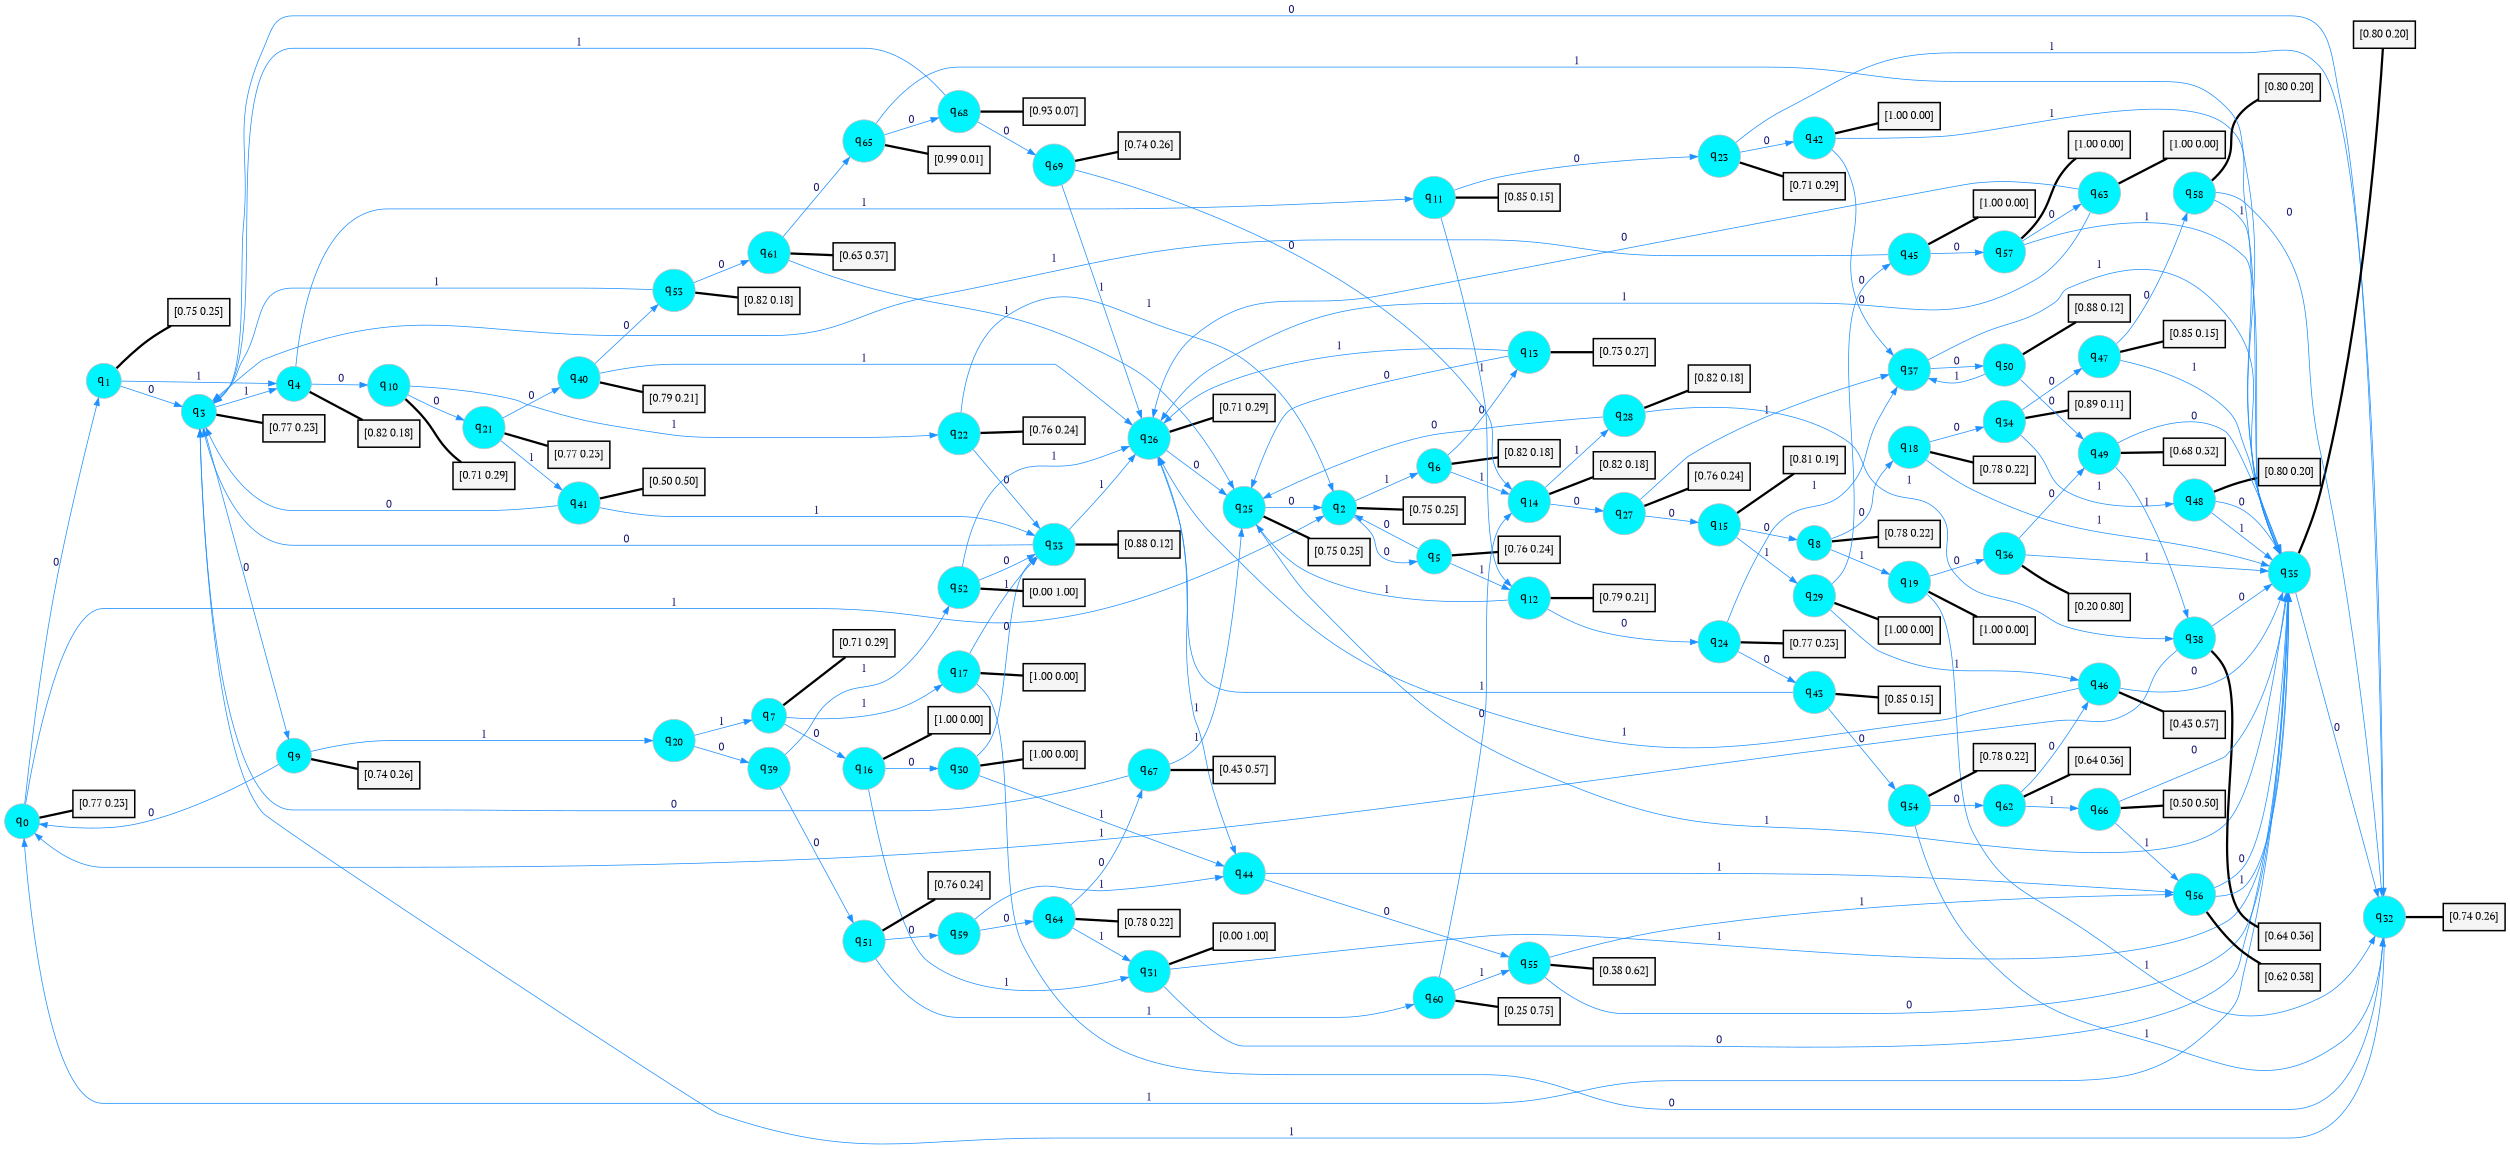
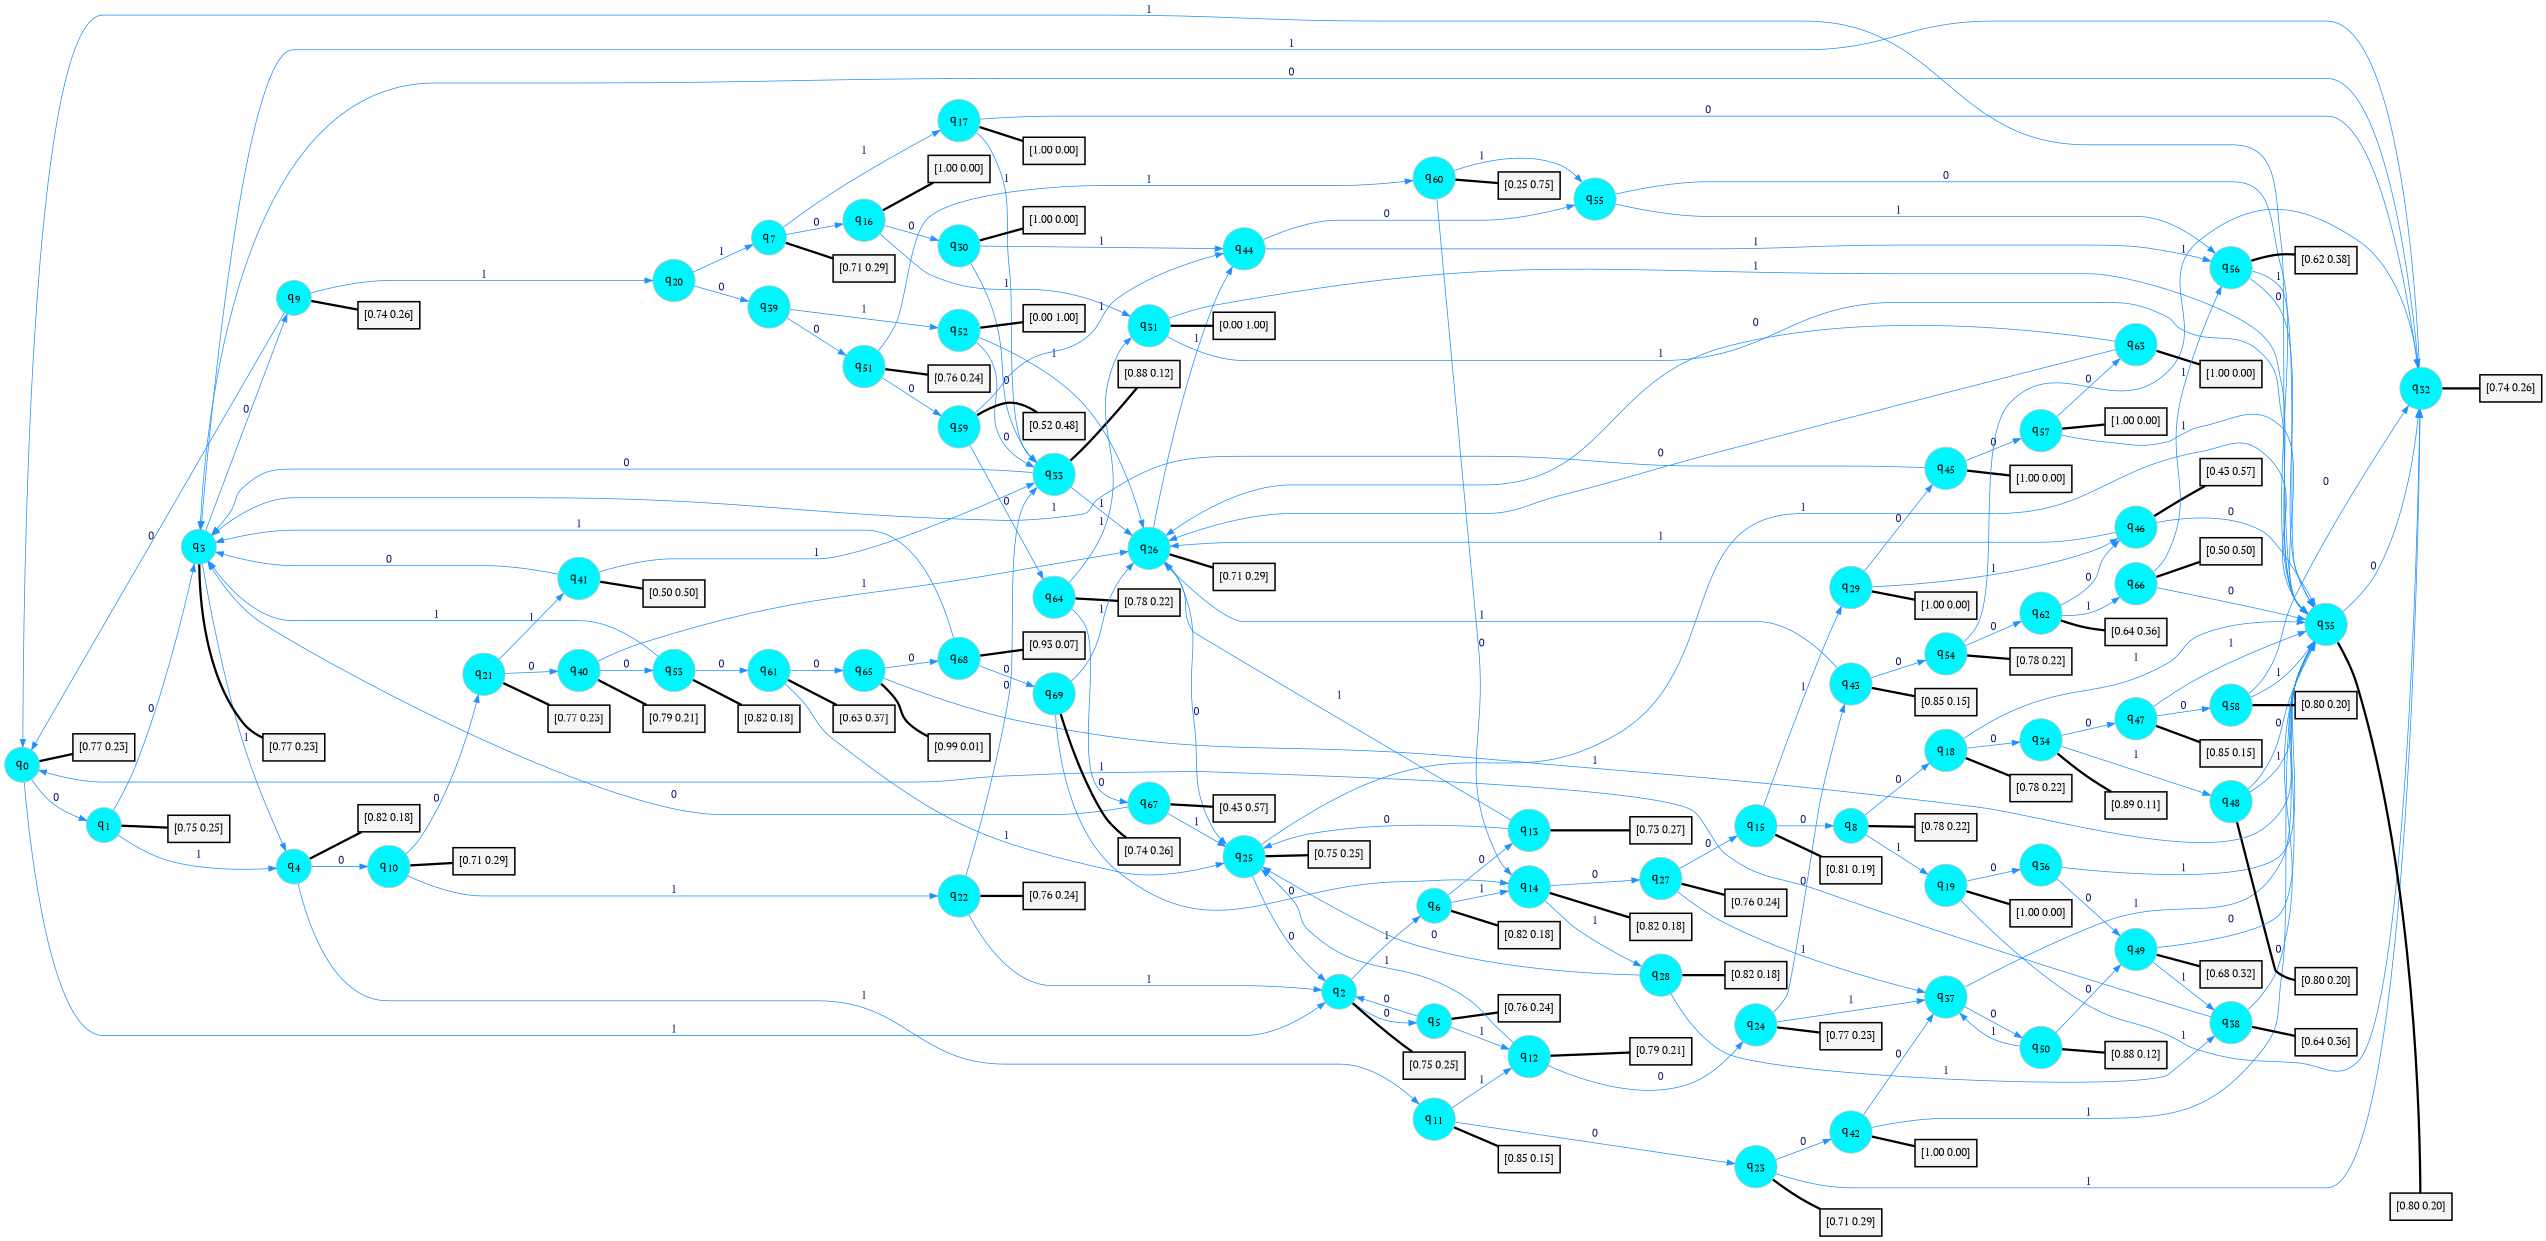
node "[0.52 0.48]": added
node "[0.20 0.80]": removed
node "[0.38 0.62]": removed
